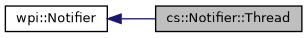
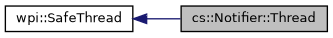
node "wpi::Notifier": label "wpi::Notifier" -> "wpi::SafeThread"
